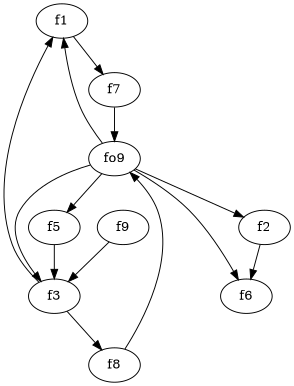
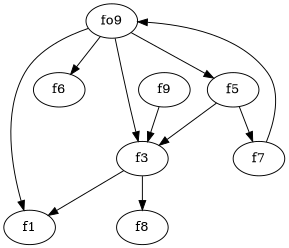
edge "f1" -> "f7": now "f5" -> "f7"
node "f2": removed
edge "f8" -> "fo9": removed
